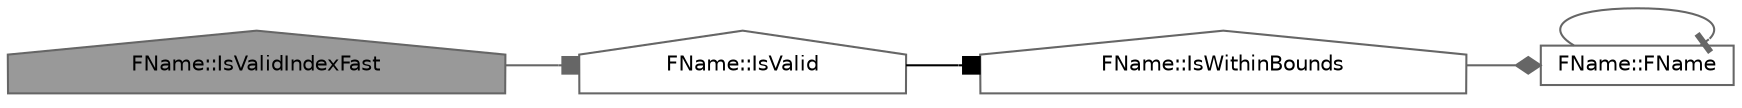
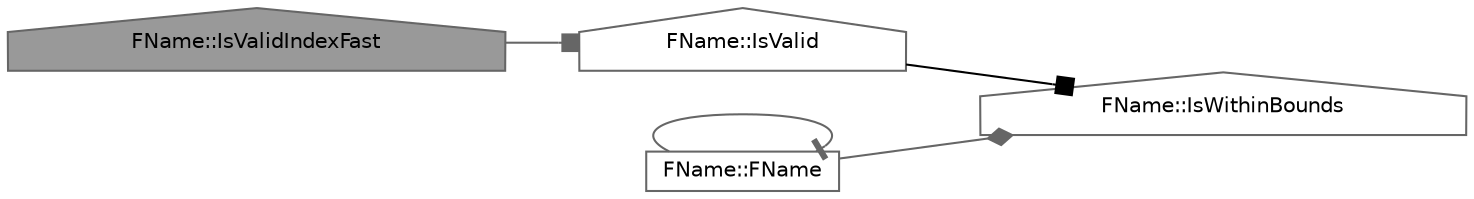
edge "FName::IsWithinBounds" -> "FName::FName": reversed
